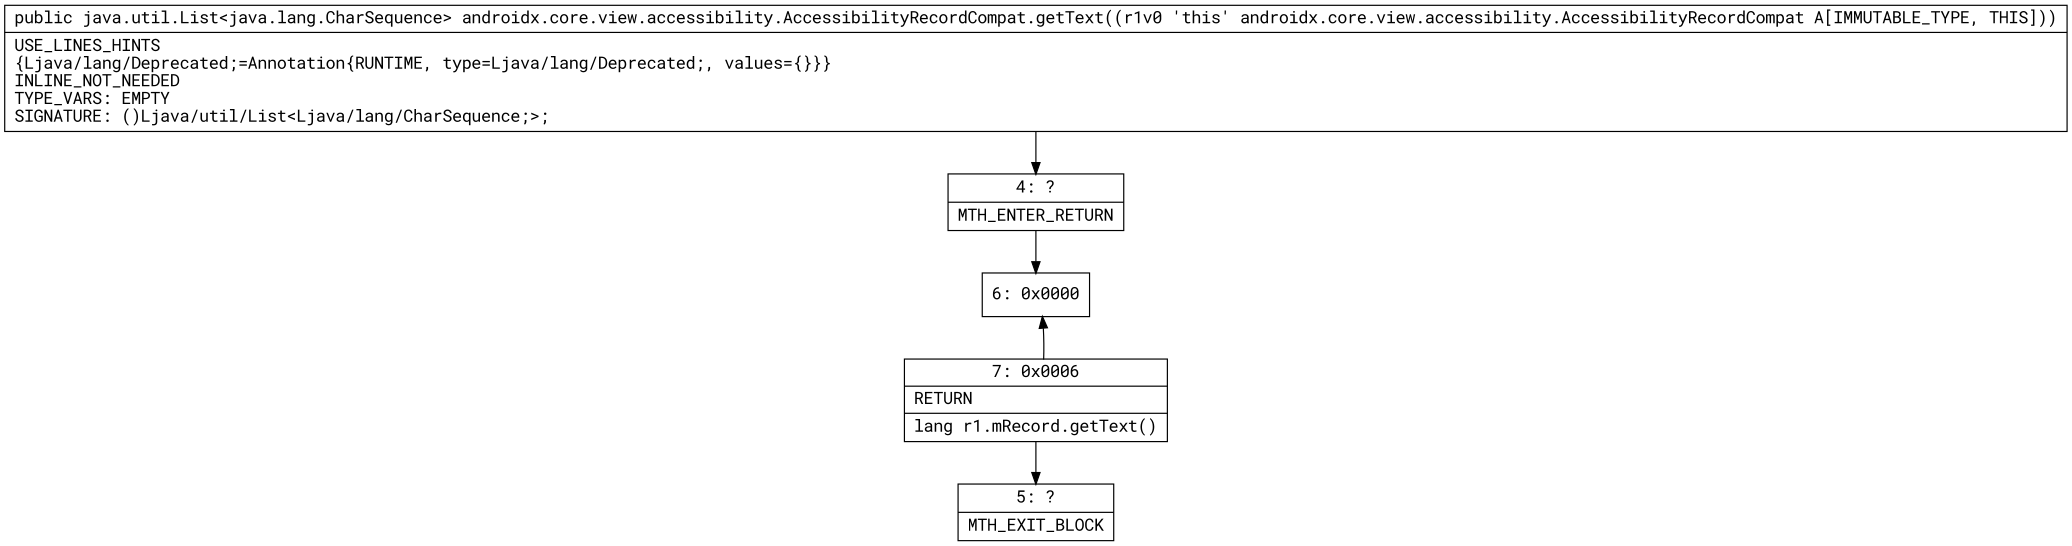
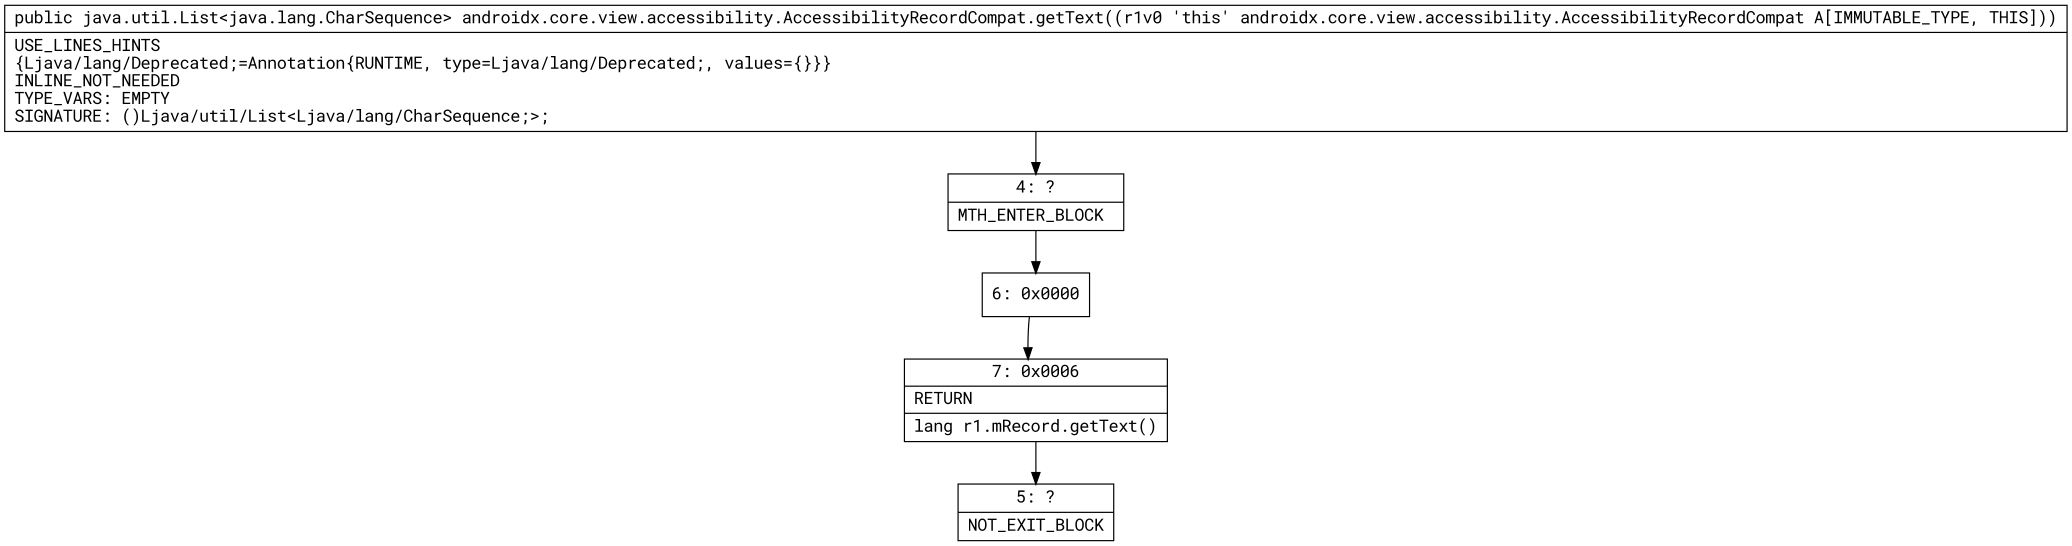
node "4: ?": text "MTH_ENTER_RETURN" -> "MTH_ENTER_BLOCK"
edge "7: 0x0006" -> "6: 0x0000": reversed
node "5: ?": text "MTH_EXIT_BLOCK" -> "NOT_EXIT_BLOCK"
